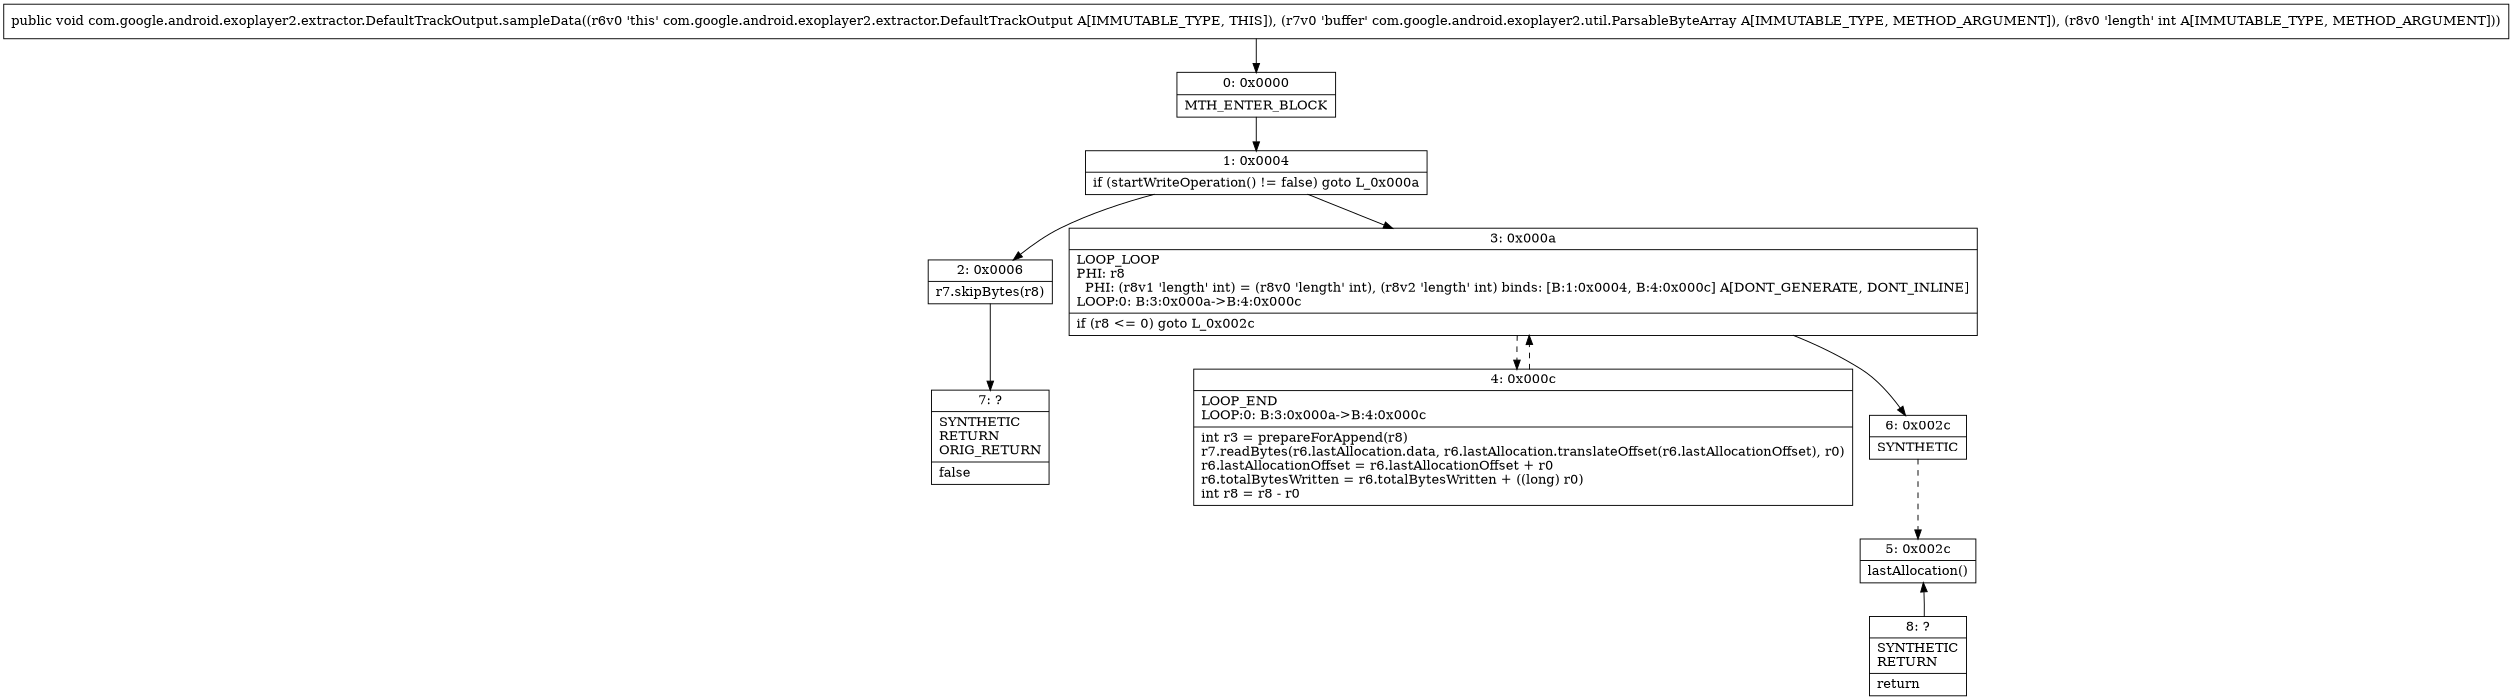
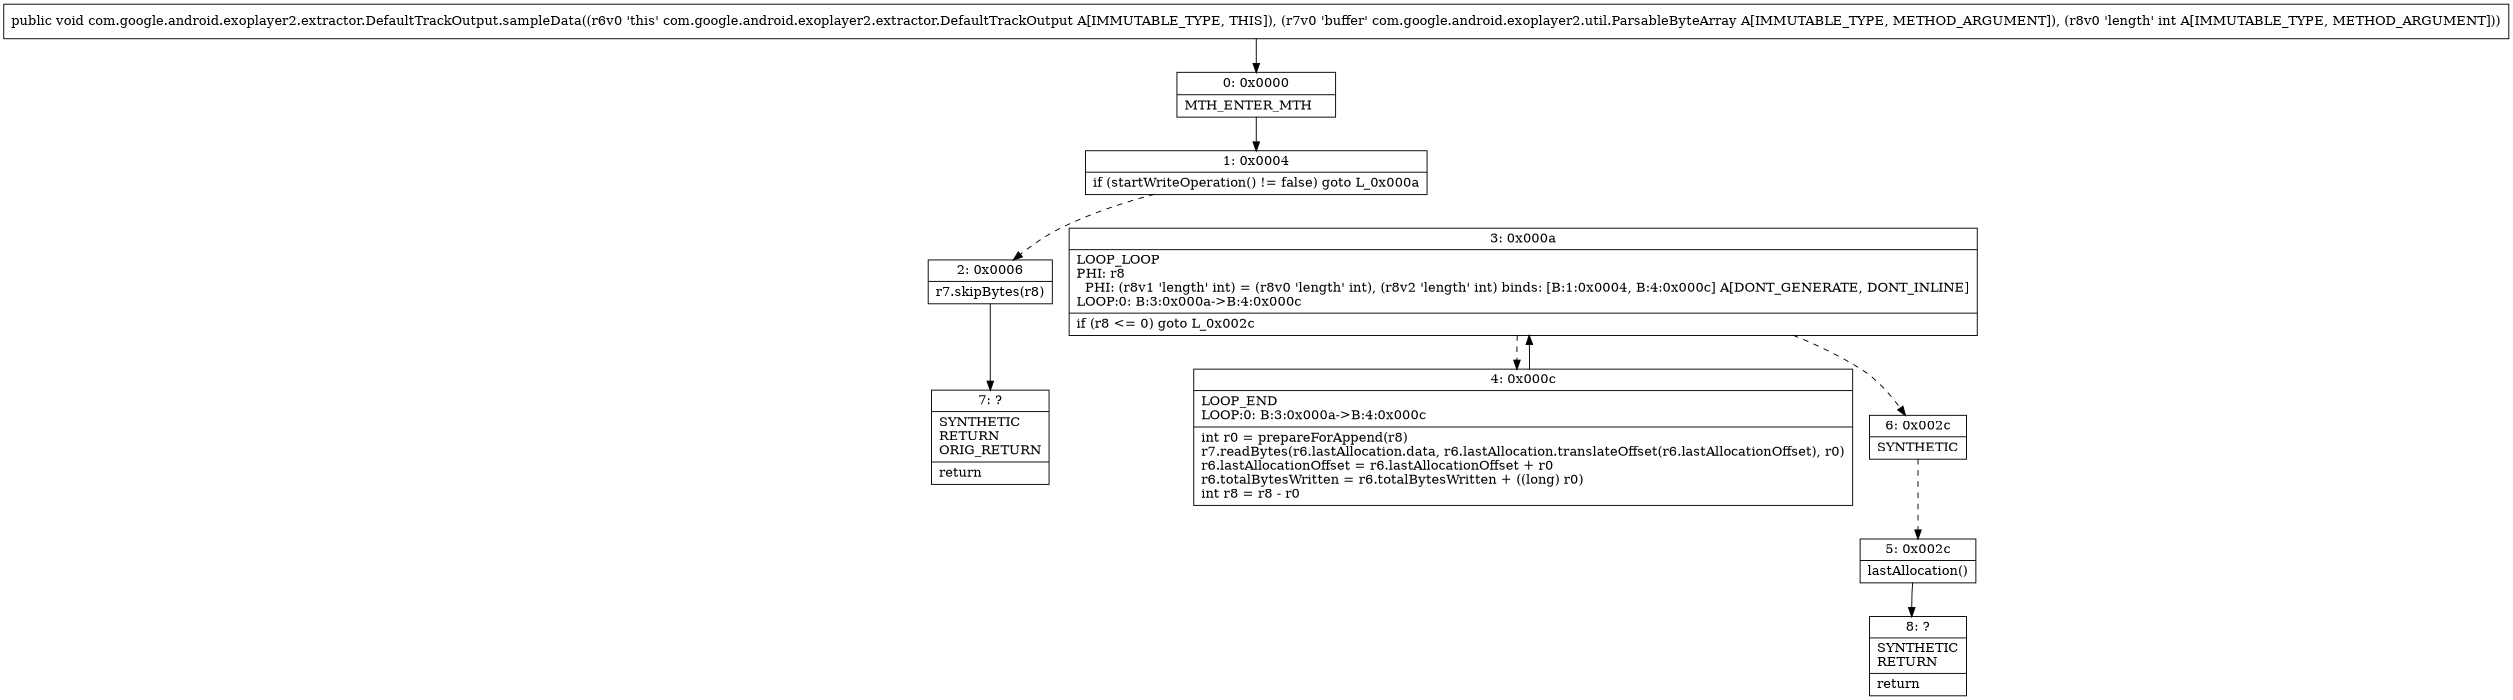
node "0: 0x0000": text "MTH_ENTER_BLOCK" -> "MTH_ENTER_MTH"
edge "1: 0x0004" -> "3: 0x000a": removed
edge "1: 0x0004" -> "2: 0x0006": style solid -> dashed
edge "4: 0x000c" -> "3: 0x000a": style dashed -> solid
edge "3: 0x000a" -> "6: 0x002c": style solid -> dashed
node "4: 0x000c": text "int r3 = prepareForAppend(r8)" -> "int r0 = prepareForAppend(r8)"
node "7: ?": text "false" -> "return"
edge "8: ?" -> "5: 0x002c": reversed
